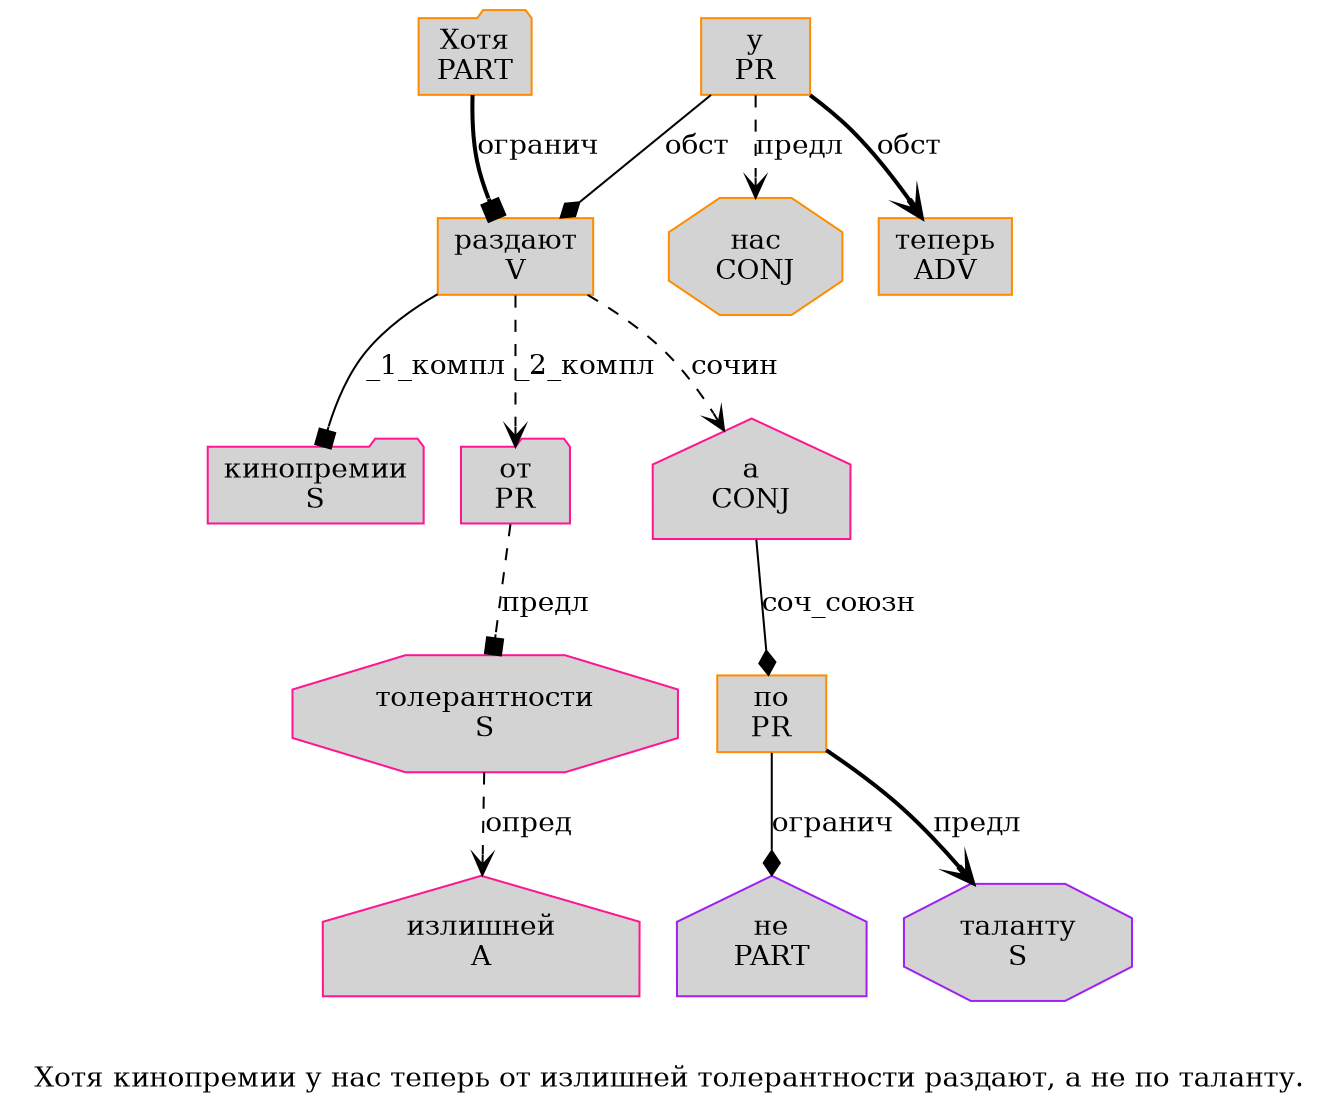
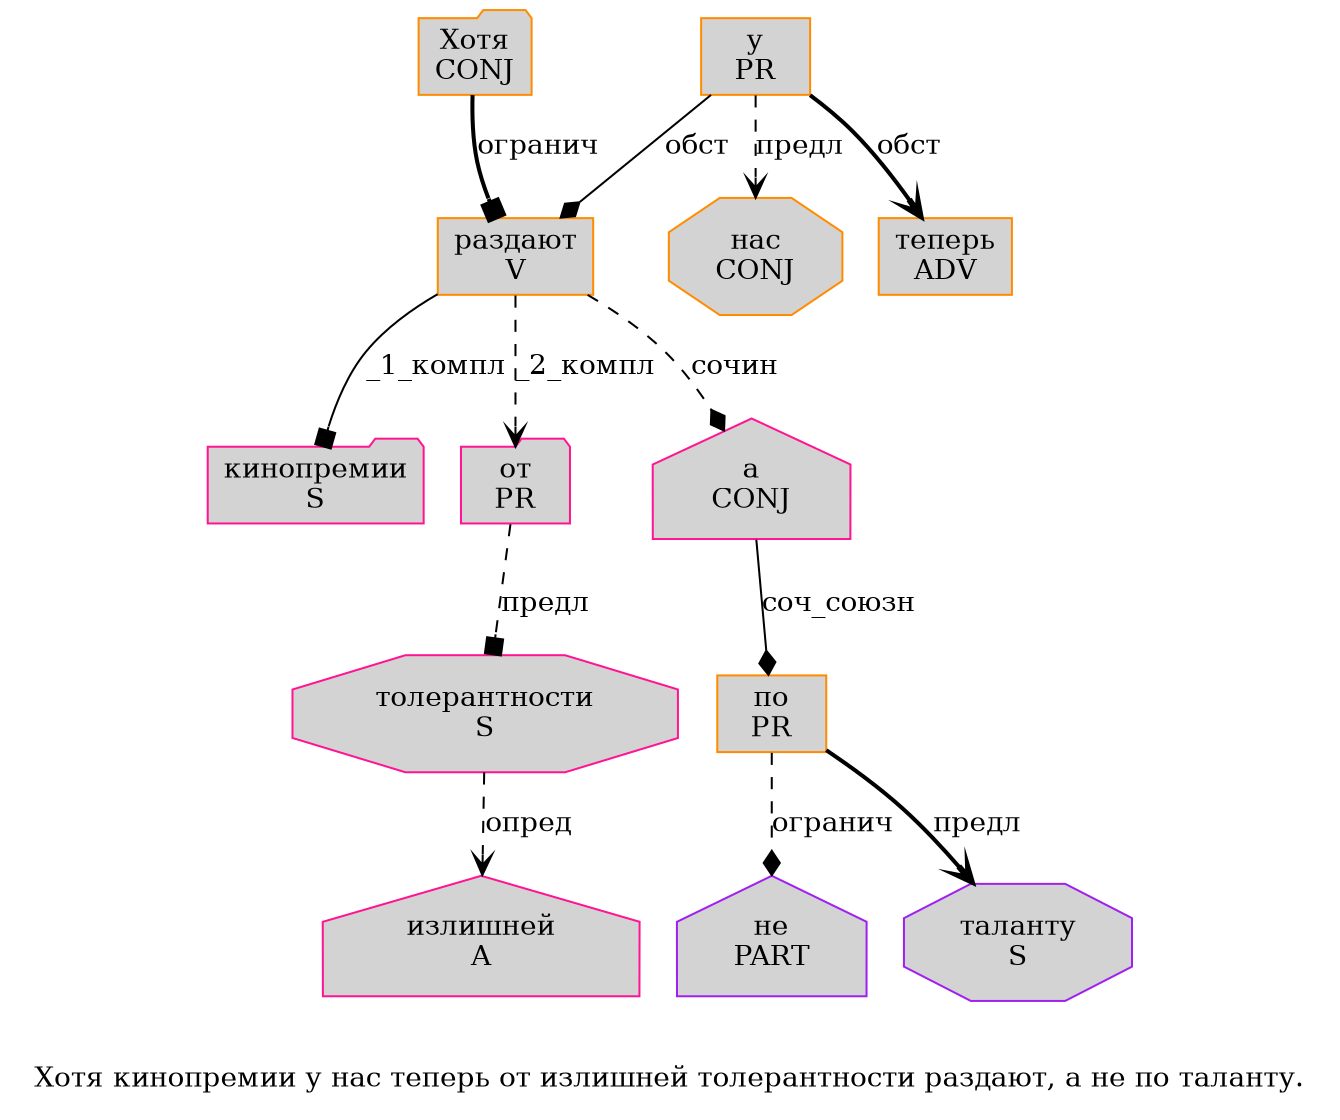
node "Хотя PART": label "Хотя PART" -> "Хотя CONJ"
edge "раздают V" -> "а CONJ": arrowhead vee -> diamond
edge "по PR" -> "не PART": style solid -> dashed
